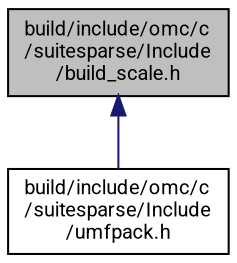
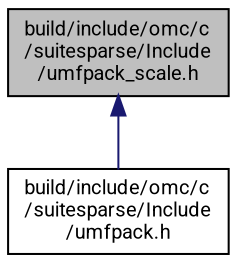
node "build/include/omc/c /suitesparse/Include /build_scale.h": label "build/include/omc/c /suitesparse/Include /build_scale.h" -> "build/include/omc/c /suitesparse/Include /umfpack_scale.h"
